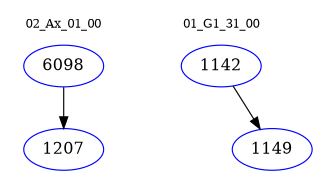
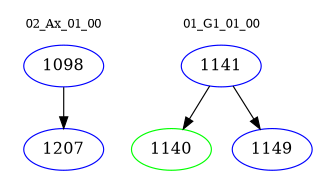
cluster "01_G1_31_00": label "01_G1_31_00" -> "01_G1_01_00"
node "6098": label "6098" -> "1098"
node "1142": label "1142" -> "1141"
node "1140": added
